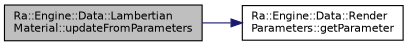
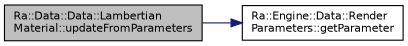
node "Ra::Engine::Data::Lambertian Material::updateFromParameters": label "Ra::Engine::Data::Lambertian Material::updateFromParameters" -> "Ra::Data::Data::Lambertian Material::updateFromParameters"
